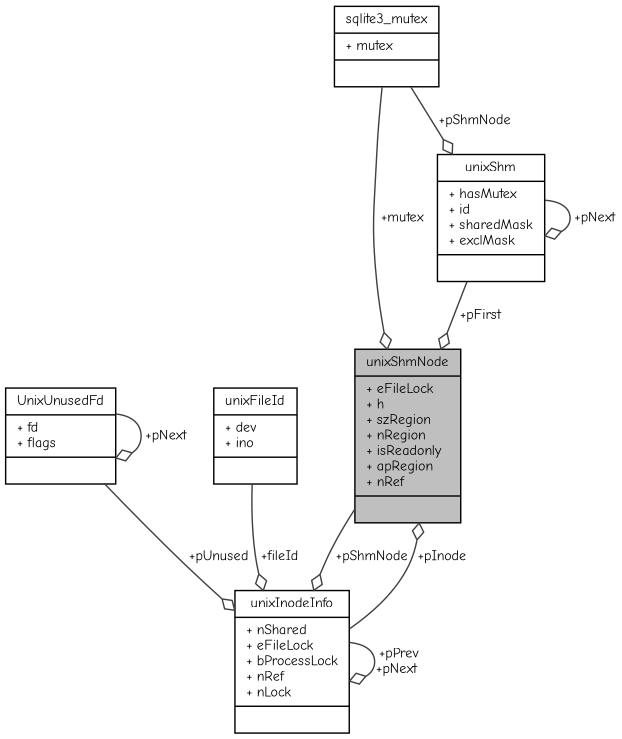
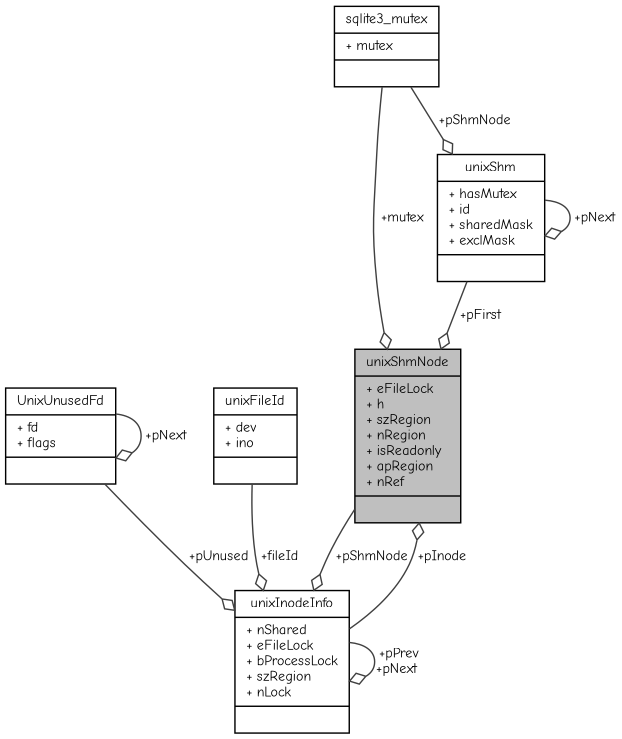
node "unixInodeInfo": text "+ nRef" -> "+ szRegion"
